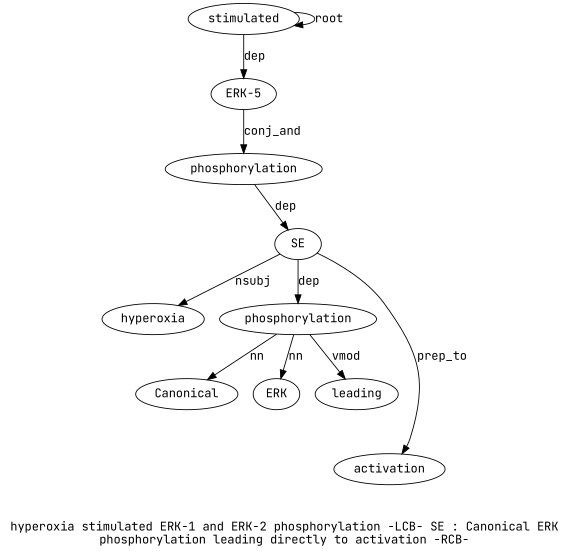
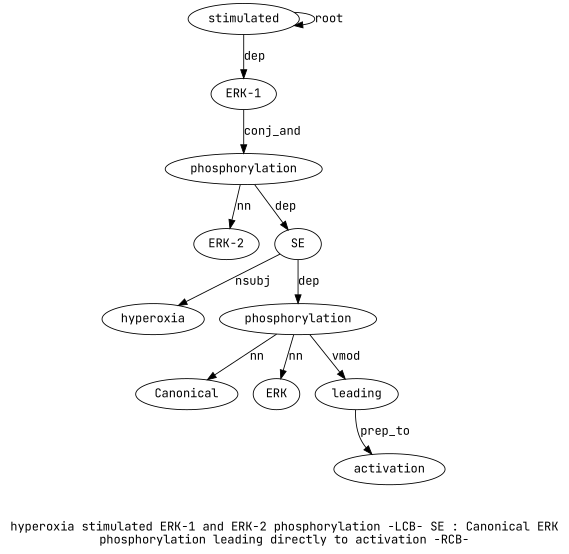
node "ERK-5": label "ERK-5" -> "ERK-1"
node "ERK-2": added
edge "SE" -> "activation": now "leading" -> "activation"
